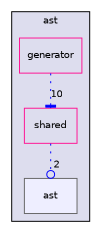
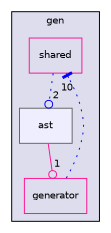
cluster "ast": label "ast" -> "gen"
edge "ast" -> "generator": added
